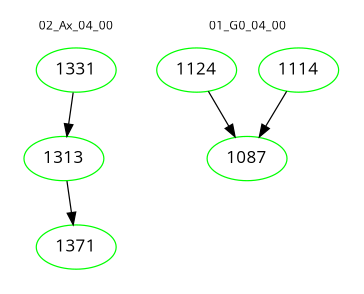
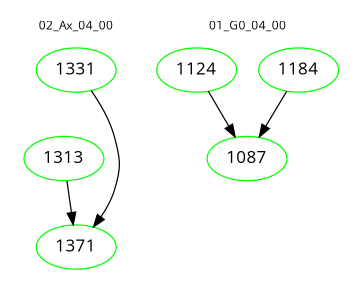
node "1114": label "1114" -> "1184"
edge "1331" -> "1313": now "1331" -> "1371"
